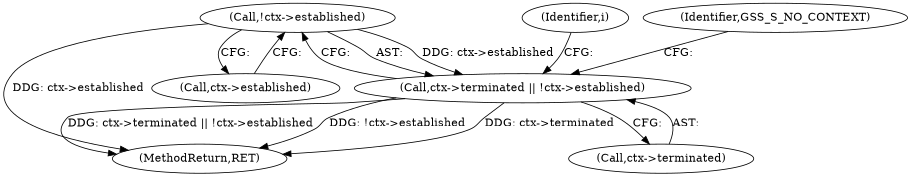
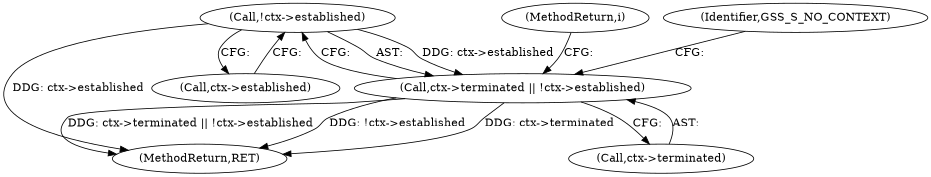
node "(Identifier,i)": label "(Identifier,i)" -> "(MethodReturn,i)"
